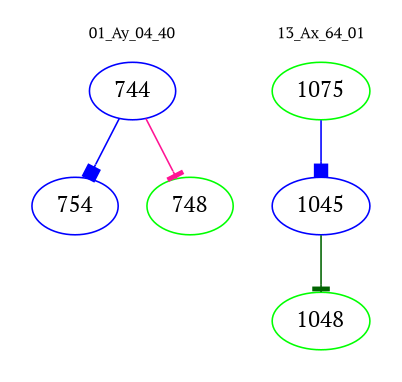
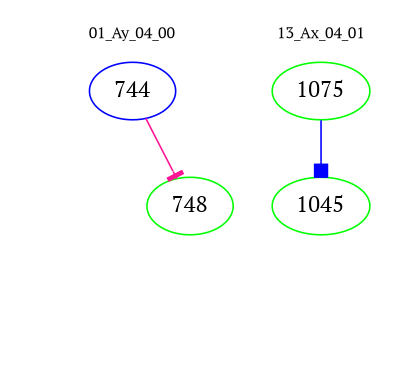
cluster "01_Ay_04_40": label "01_Ay_04_40" -> "01_Ay_04_00"
cluster "13_Ax_64_01": label "13_Ax_64_01" -> "13_Ax_04_01"
node "754": removed
node "1045": color blue -> green
node "1048": removed
